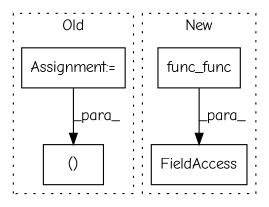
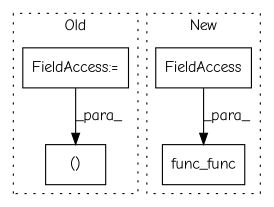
node "Assignment:=": label "Assignment:=" -> "FieldAccess:="
edge "func_func" -> "FieldAccess": reversed
